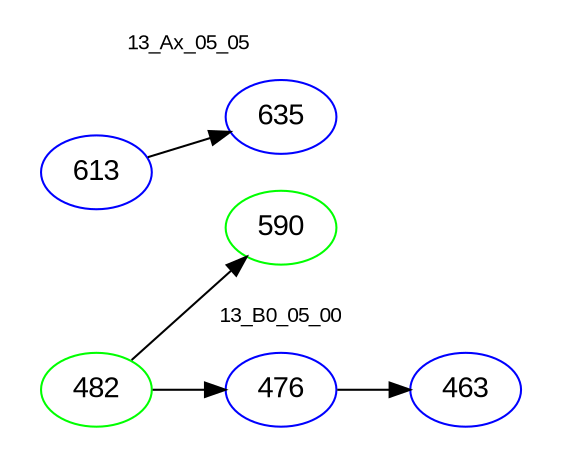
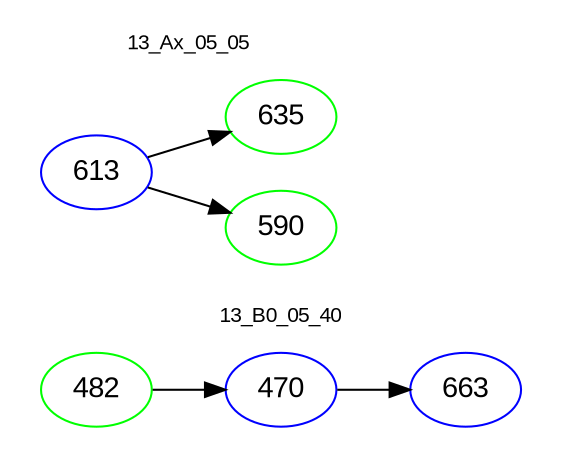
node "635": color blue -> green
edge "482" -> "590": now "613" -> "590"
cluster "13_B0_05_00": label "13_B0_05_00" -> "13_B0_05_40"
node "476": label "476" -> "470"
node "463": label "463" -> "663"
